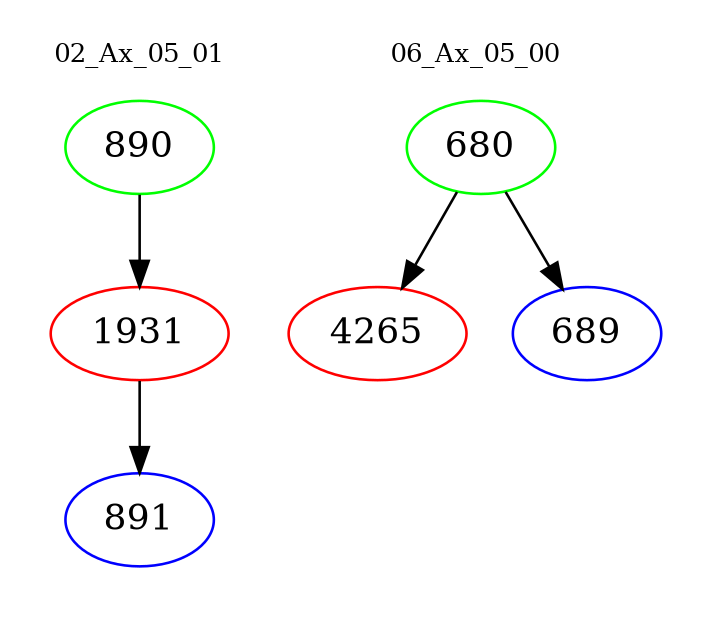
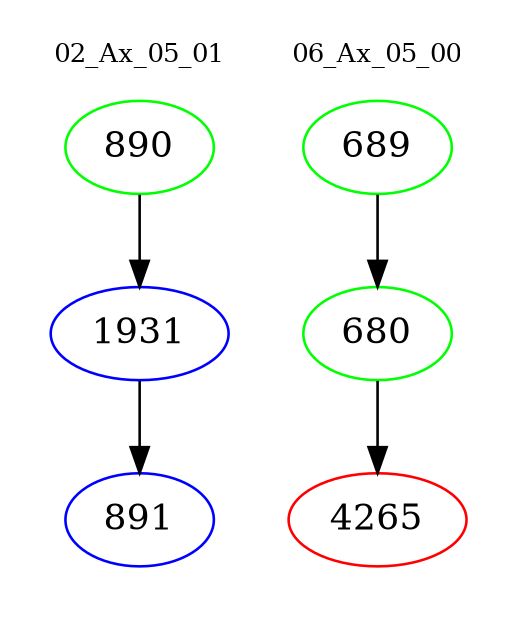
edge "680" -> "689": reversed
node "1931": color red -> blue
node "689": color blue -> green
